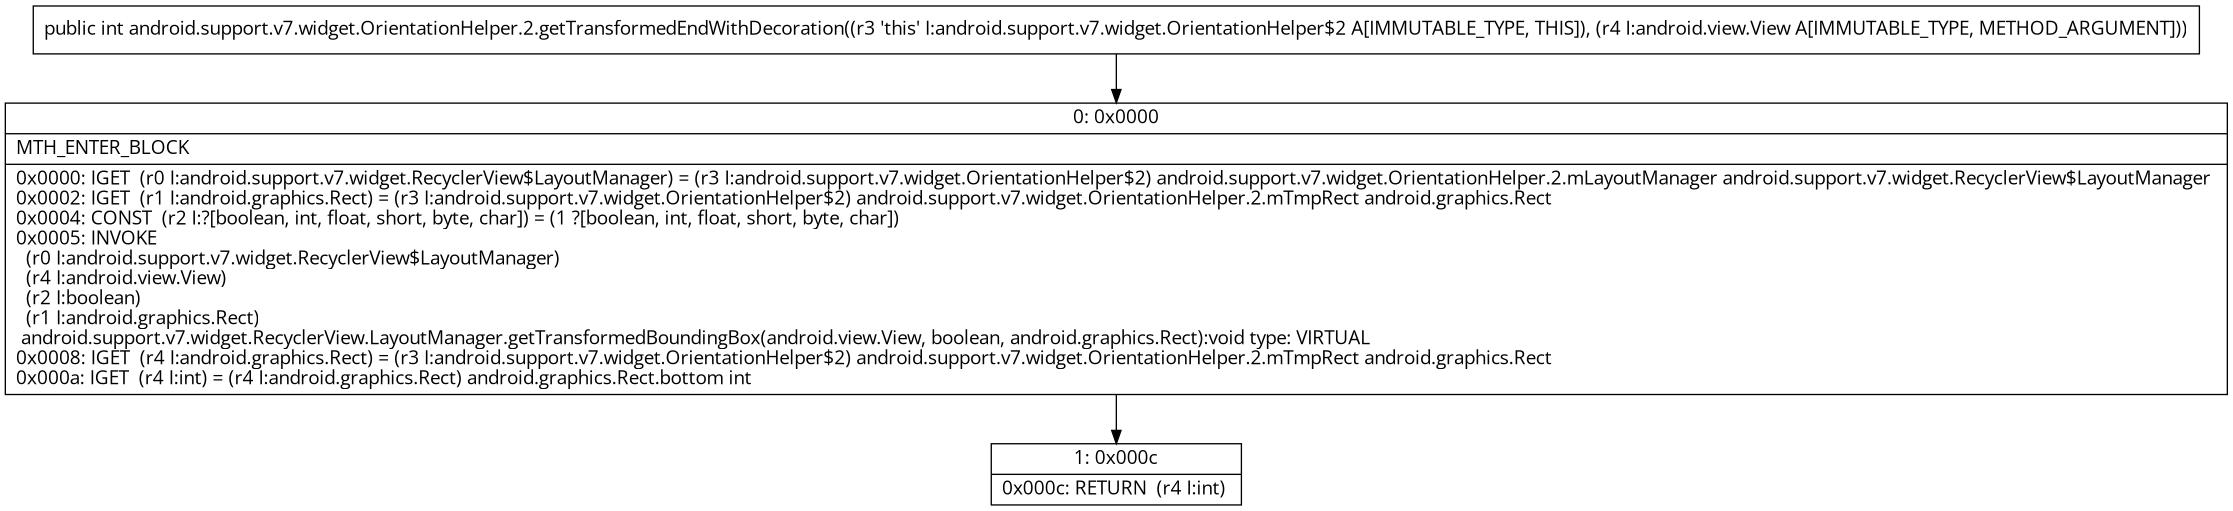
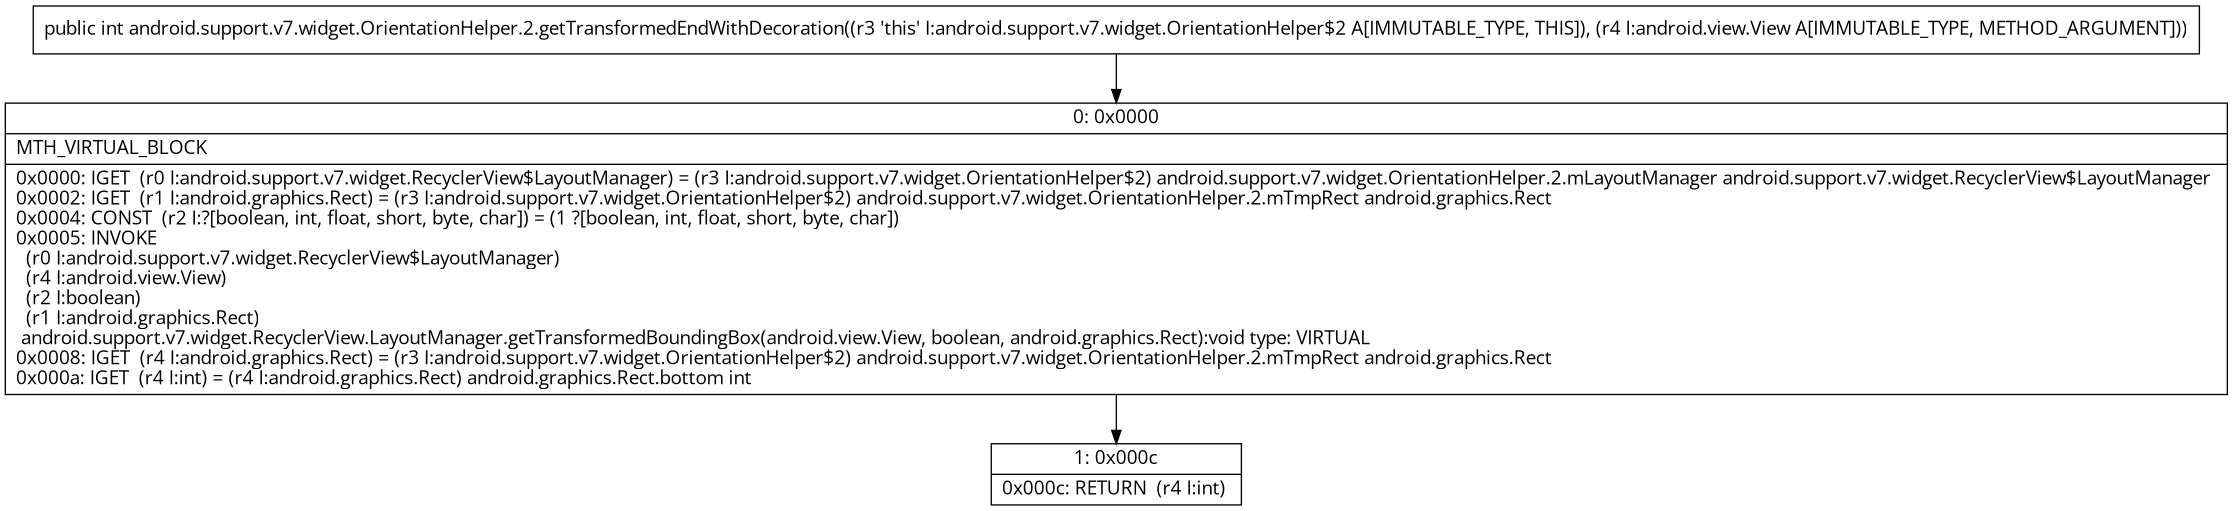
node "0: 0x0000": text "MTH_ENTER_BLOCK" -> "MTH_VIRTUAL_BLOCK"
